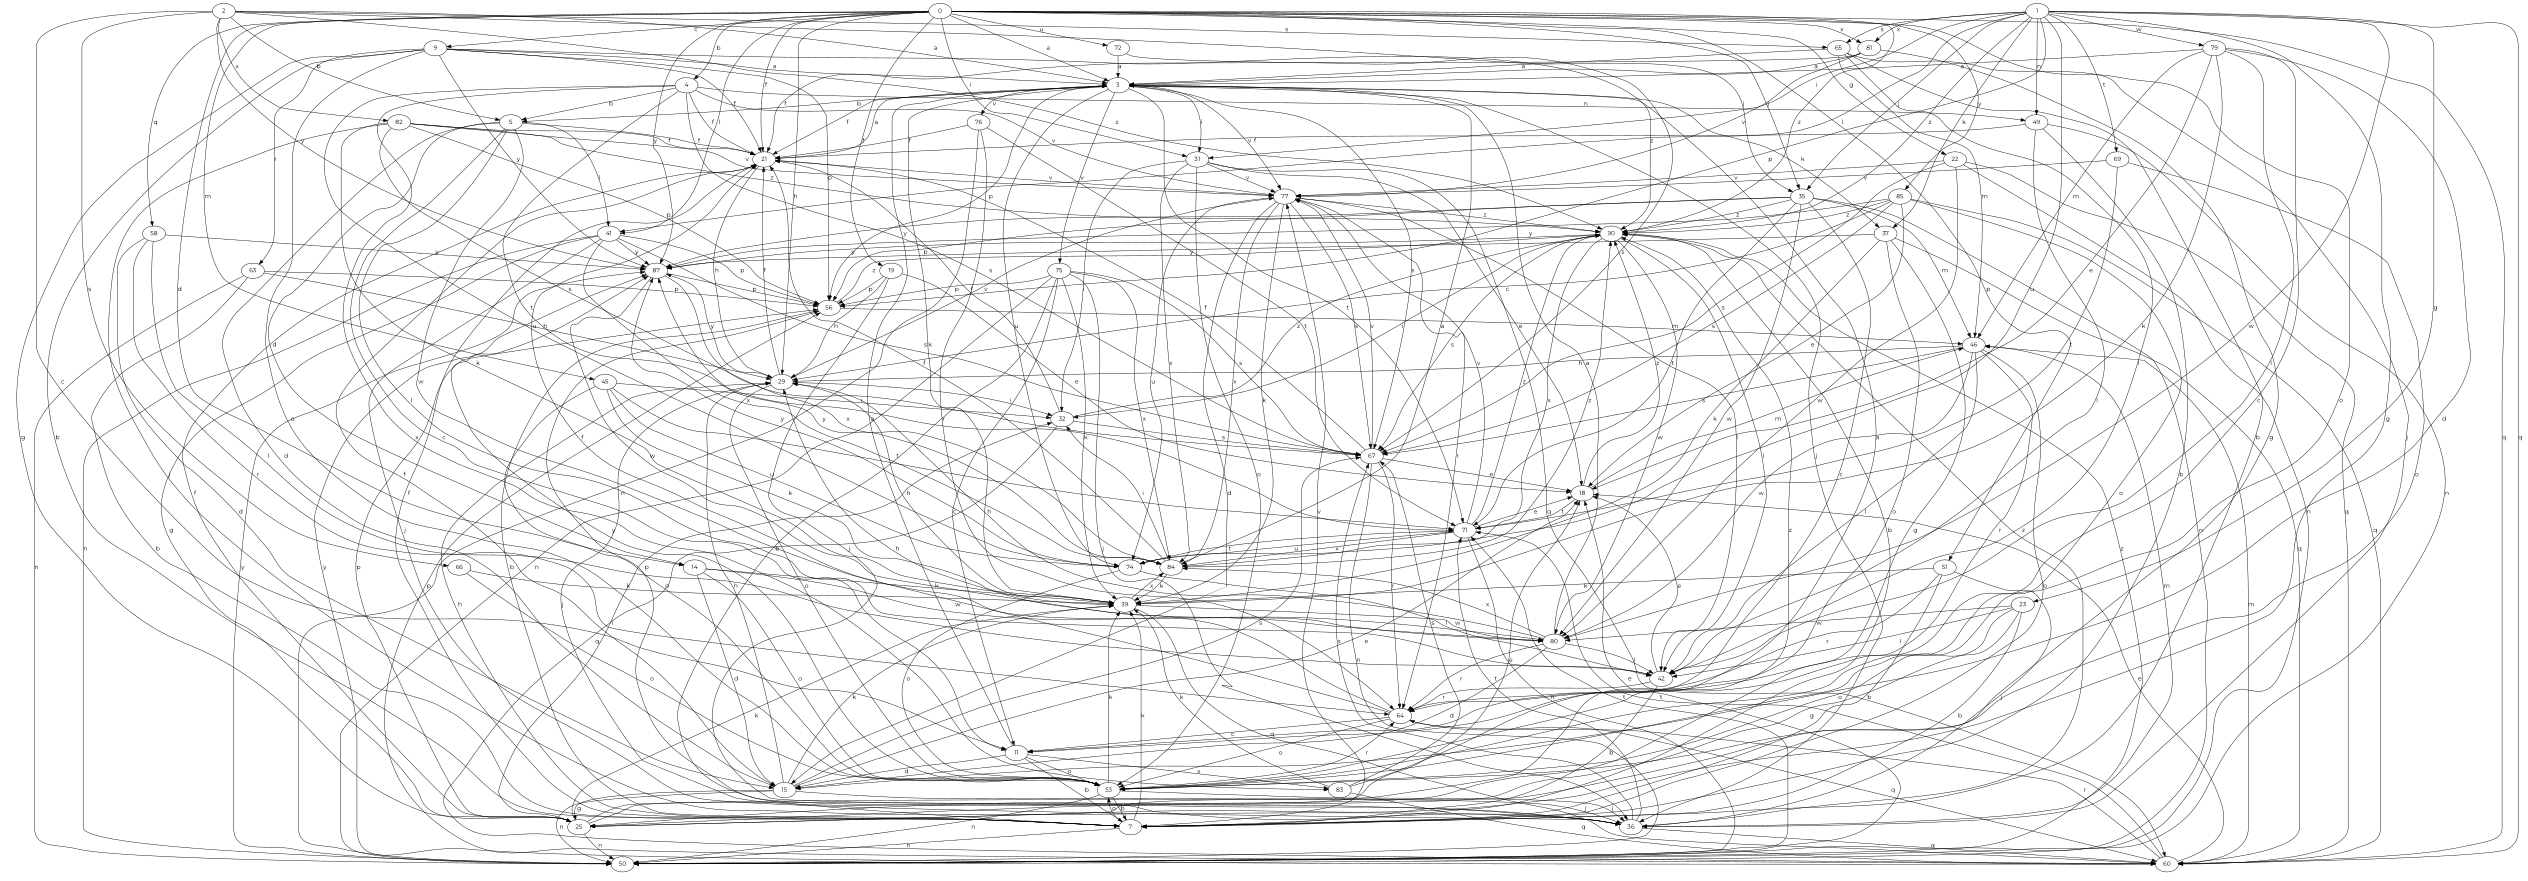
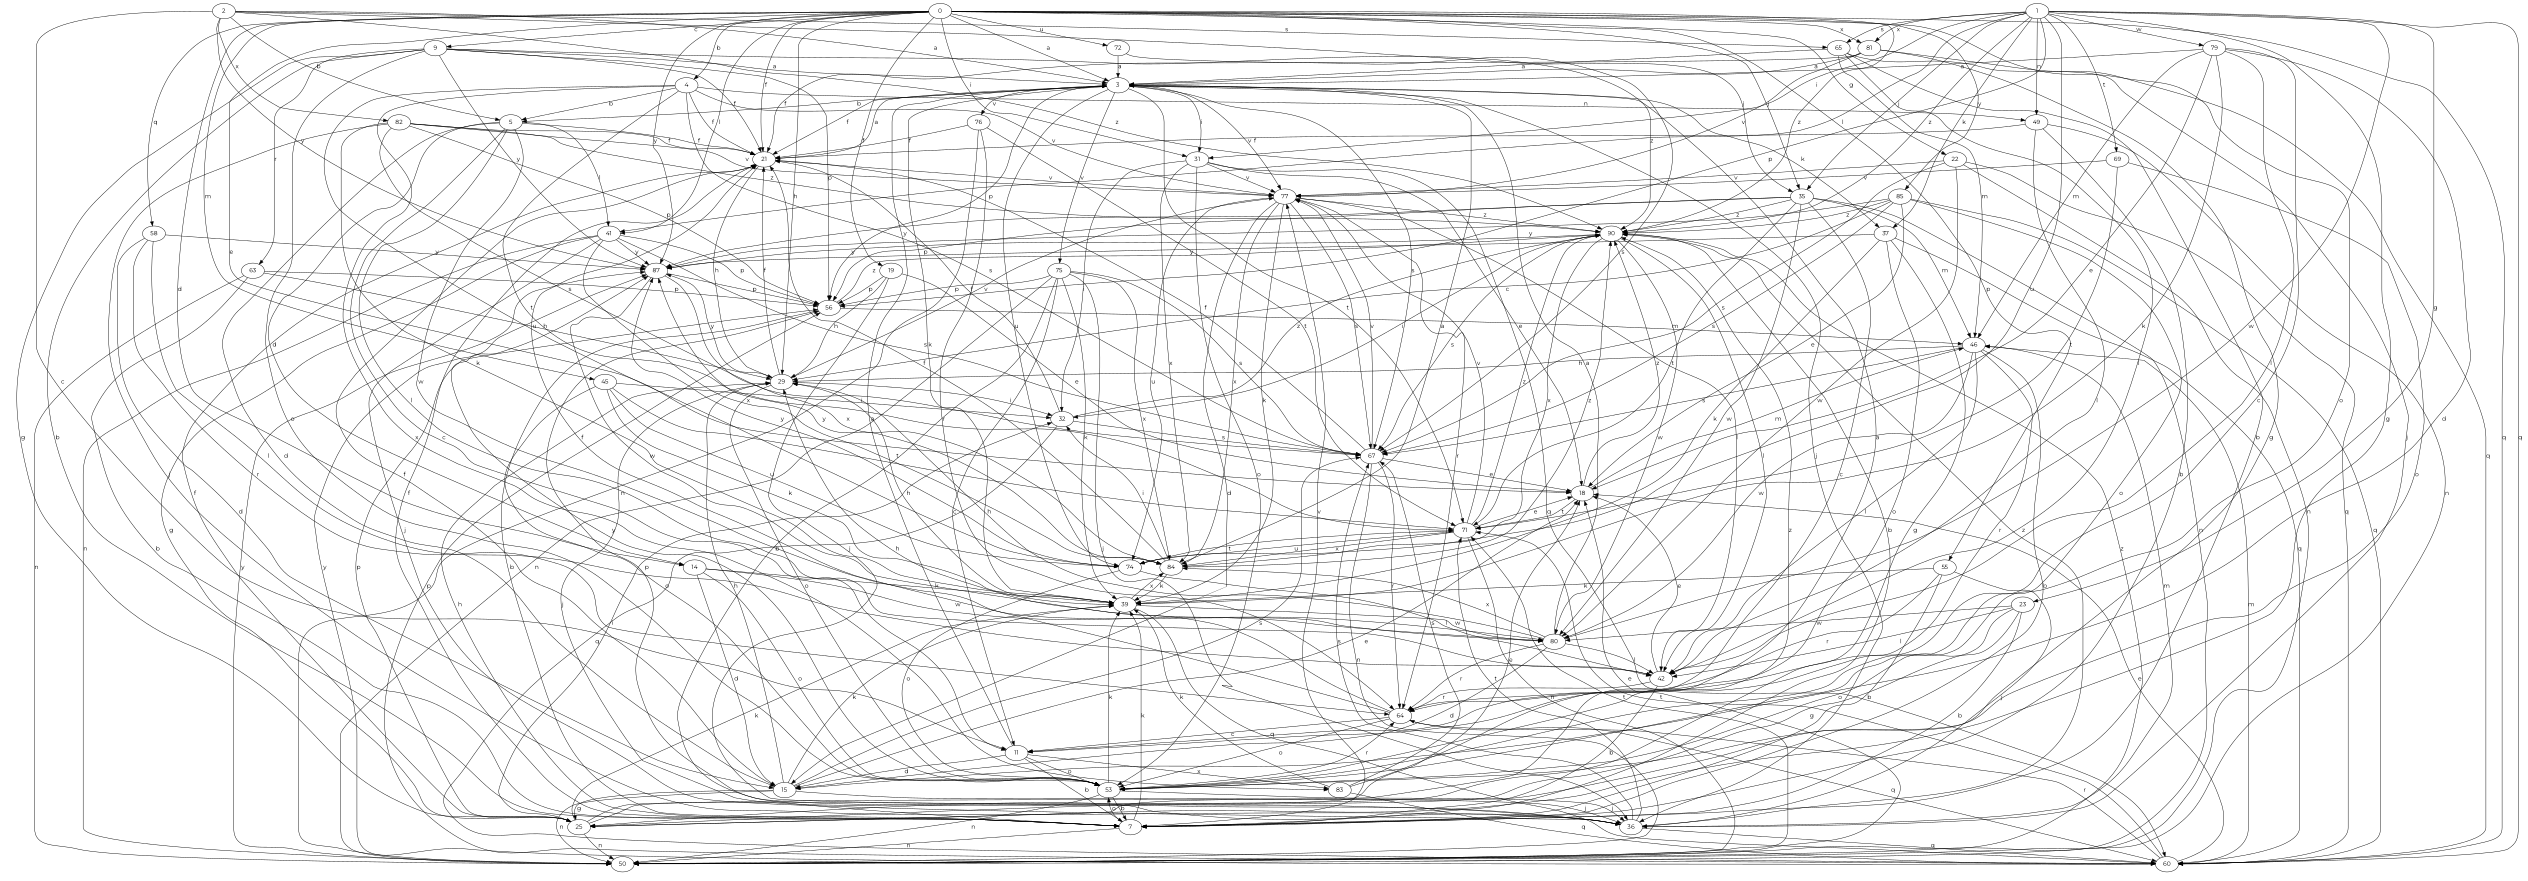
edge "0" -> "18": added, label "e"
edge "81" -> "60": added, label "q"
node "66": removed
node "51": label "51" -> "55"
